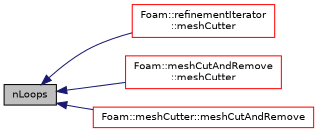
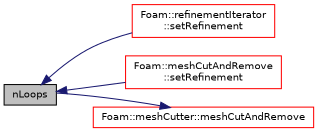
node "Foam::refinementIterator ::meshCutter": label "Foam::refinementIterator ::meshCutter" -> "Foam::refinementIterator ::setRefinement"
node "Foam::meshCutAndRemove ::meshCutter": label "Foam::meshCutAndRemove ::meshCutter" -> "Foam::meshCutAndRemove ::setRefinement"
edge "Foam::meshCutter::meshCutAndRemove" -> "nLoops": reversed
